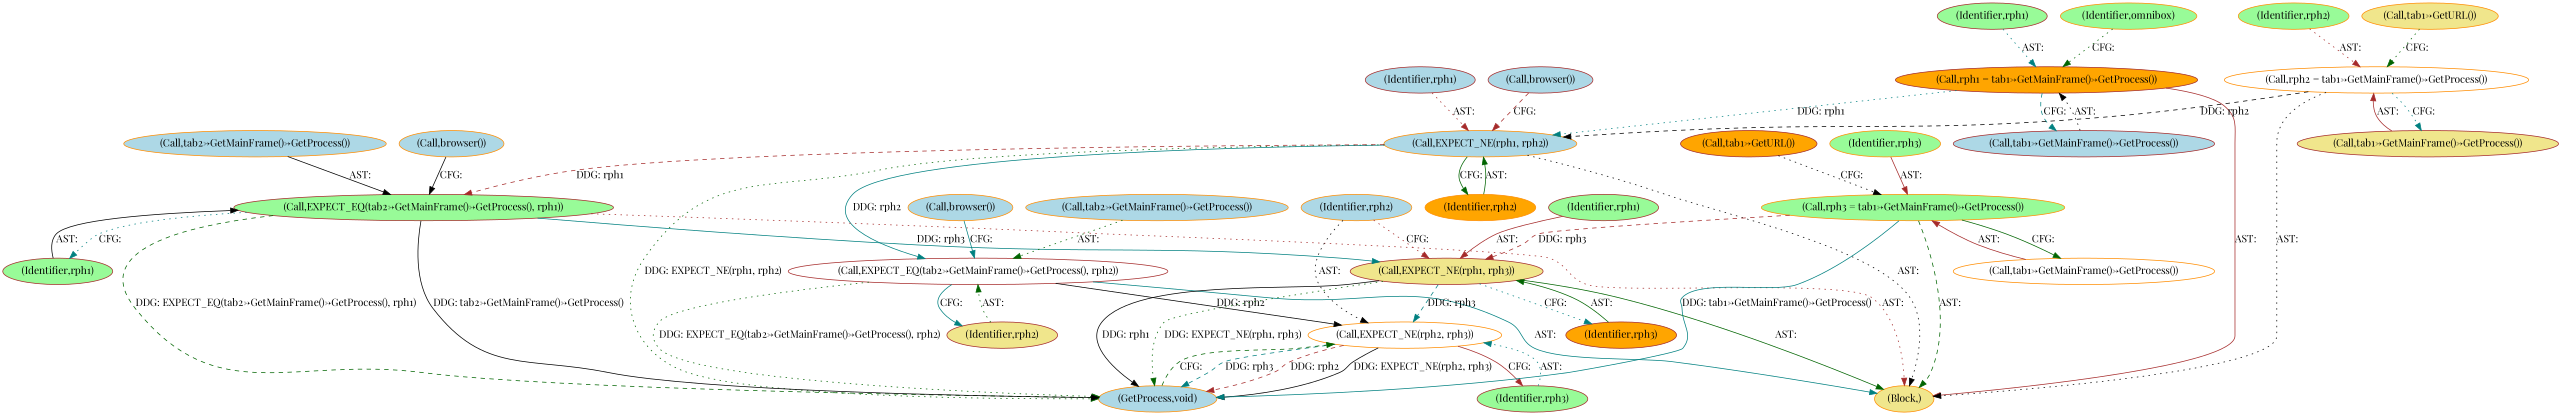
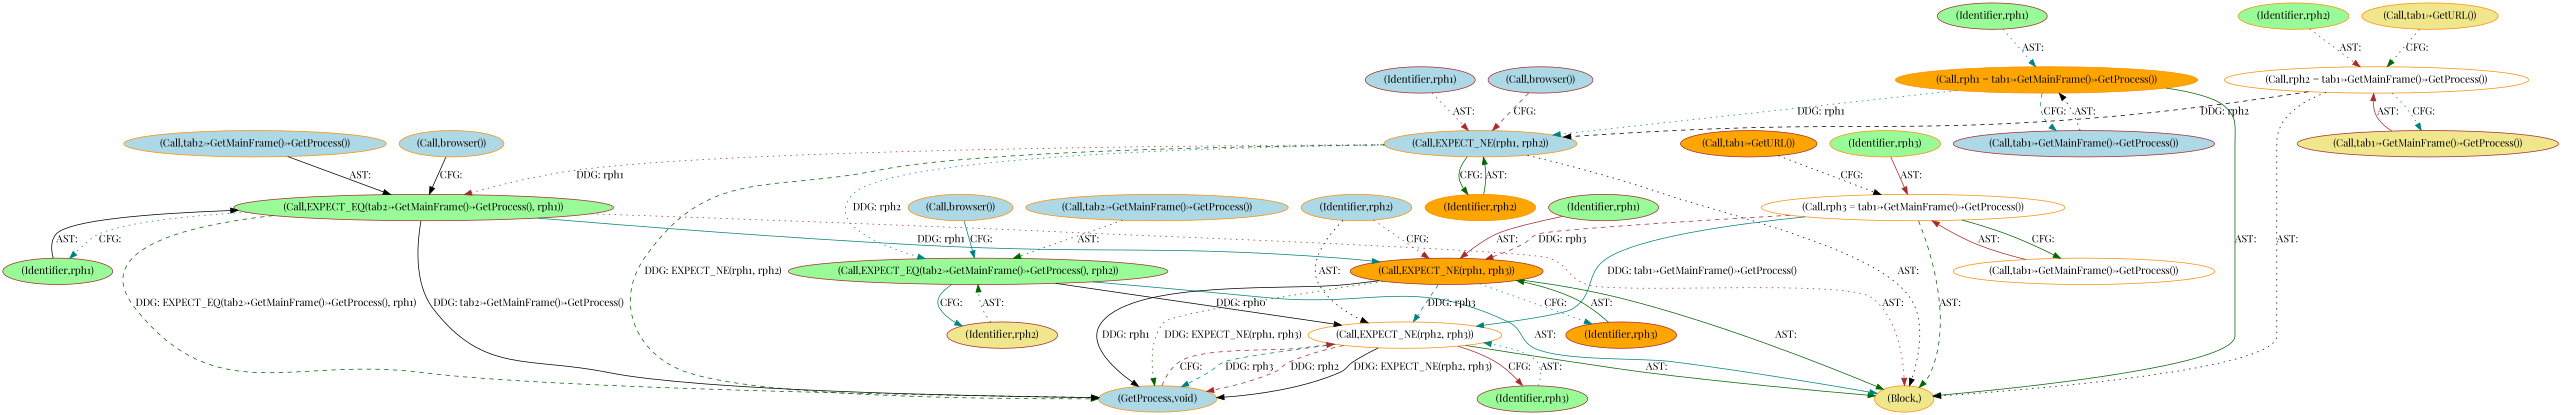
node "(Identifier,omnibox)": removed
node "(Call,rph1 = tab1->GetMainFrame()->GetProcess())": color brown -> darkorange
edge "(Call,EXPECT_NE(rph1, rph2))" -> "(Call,EXPECT_EQ(tab2->GetMainFrame()->GetProcess(), rph1))": style dashed -> dotted
edge "(Call,EXPECT_NE(rph1, rph2))" -> "(Call,EXPECT_EQ(tab2->GetMainFrame()->GetProcess(), rph2))": style solid -> dotted
edge "(Call,EXPECT_NE(rph1, rph2))" -> "(GetProcess,void)": style dotted -> dashed
node "(Call,rph3 = tab1->GetMainFrame()->GetProcess())": fillcolor palegreen -> white
edge "(Call,EXPECT_EQ(tab2->GetMainFrame()->GetProcess(), rph1))" -> "(Call,EXPECT_NE(rph1, rph3))": label "DDG: rph3" -> "DDG: rph1"
node "(Call,EXPECT_EQ(tab2->GetMainFrame()->GetProcess(), rph2))": fillcolor white -> palegreen
node "(Call,EXPECT_NE(rph1, rph3))": fillcolor khaki -> orange
edge "(Call,EXPECT_EQ(tab2->GetMainFrame()->GetProcess(), rph2))" -> "(Call,EXPECT_NE(rph2, rph3))": label "DDG: rph2" -> "DDG: rph0"
edge "(Call,rph1 = tab1->GetMainFrame()->GetProcess())" -> "(Block,)": color brown -> darkgreen
edge "(GetProcess,void)" -> "(Call,EXPECT_NE(rph2, rph3))": color darkgreen -> brown
edge "(Call,rph3 = tab1->GetMainFrame()->GetProcess())" -> "(GetProcess,void)": now "(Call,rph3 = tab1->GetMainFrame()->GetProcess())" -> "(Call,EXPECT_NE(rph2, rph3))"
edge "(Call,EXPECT_EQ(tab2->GetMainFrame()->GetProcess(), rph2))" -> "(GetProcess,void)": removed, label "DDG: EXPECT_EQ(tab2->GetMainFrame()->GetProcess(), rph2)"
edge "(Call,EXPECT_NE(rph2, rph3))" -> "(Block,)": added, label "AST:"
